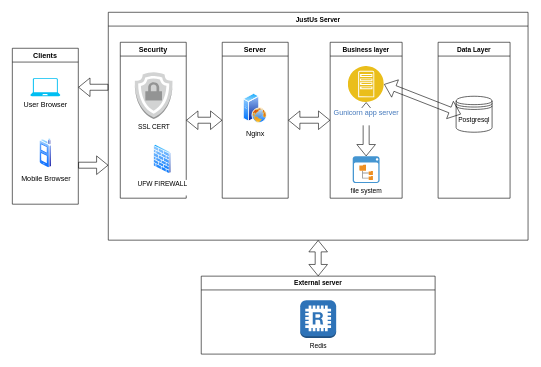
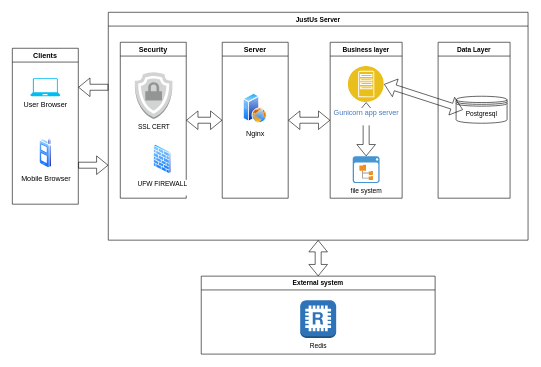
node "Postgresql": size 36x36 -> 51x27
node "External server": label "External server" -> "External system"
